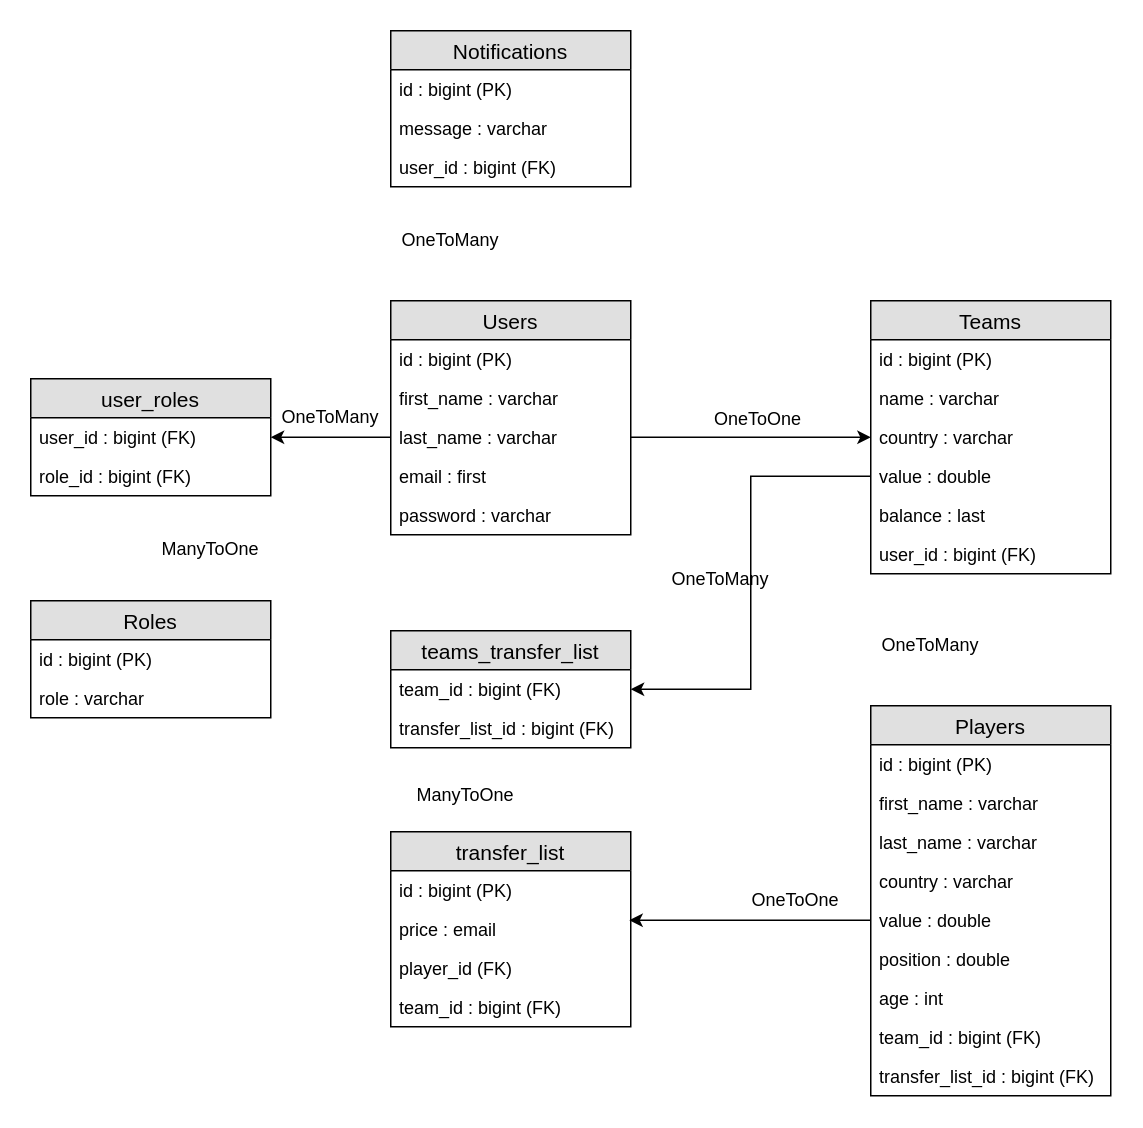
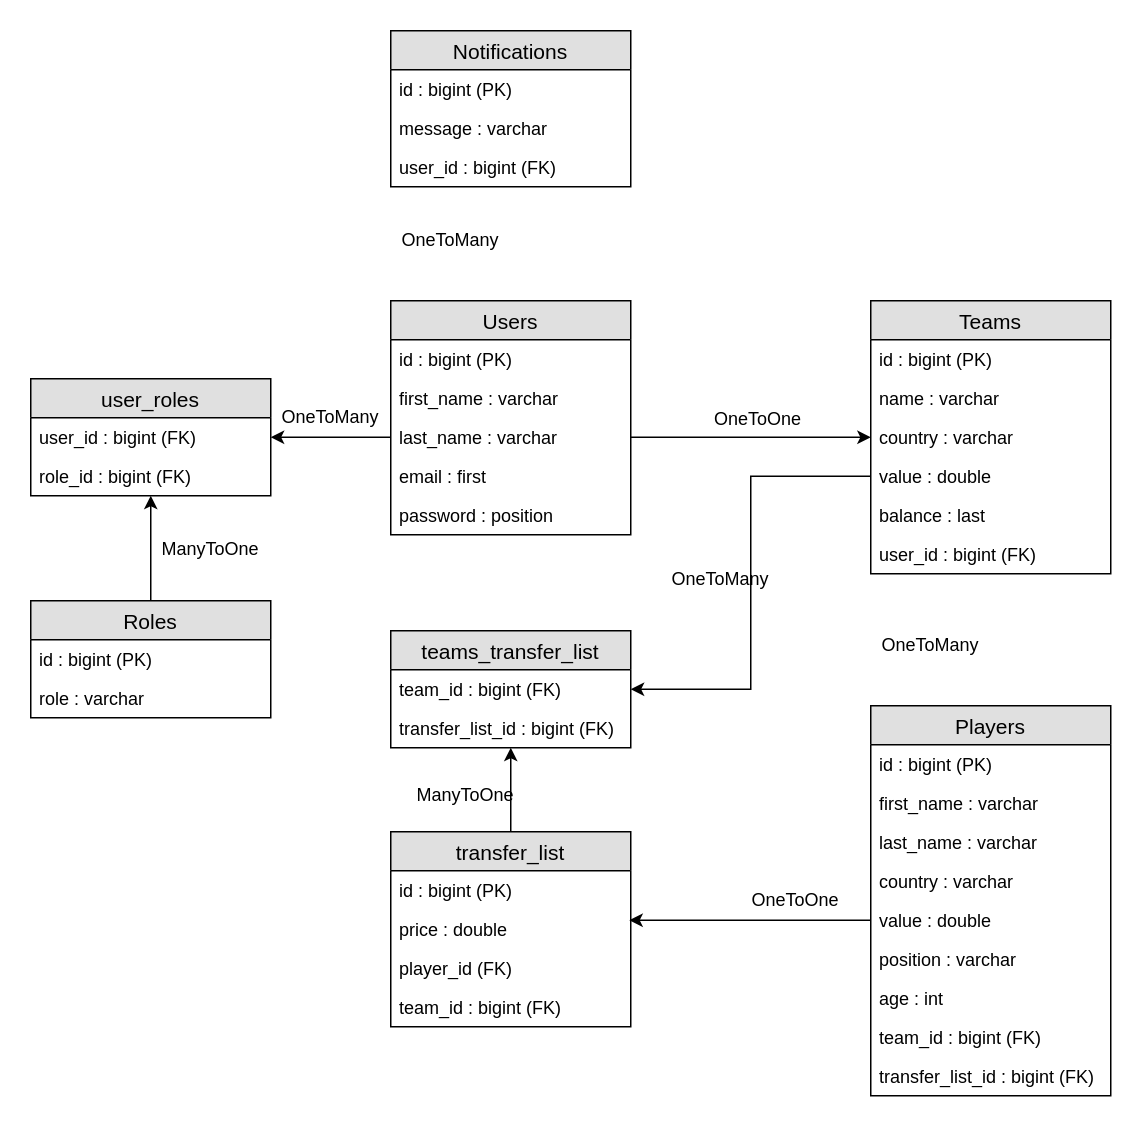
node "password : varchar": label "password : varchar" -> "password : position"
edge "Roles" -> "user_roles": added
edge "transfer_list" -> "teams_transfer_list": added
node "price : email": label "price : email" -> "price : double"
node "position : double": label "position : double" -> "position : varchar"
